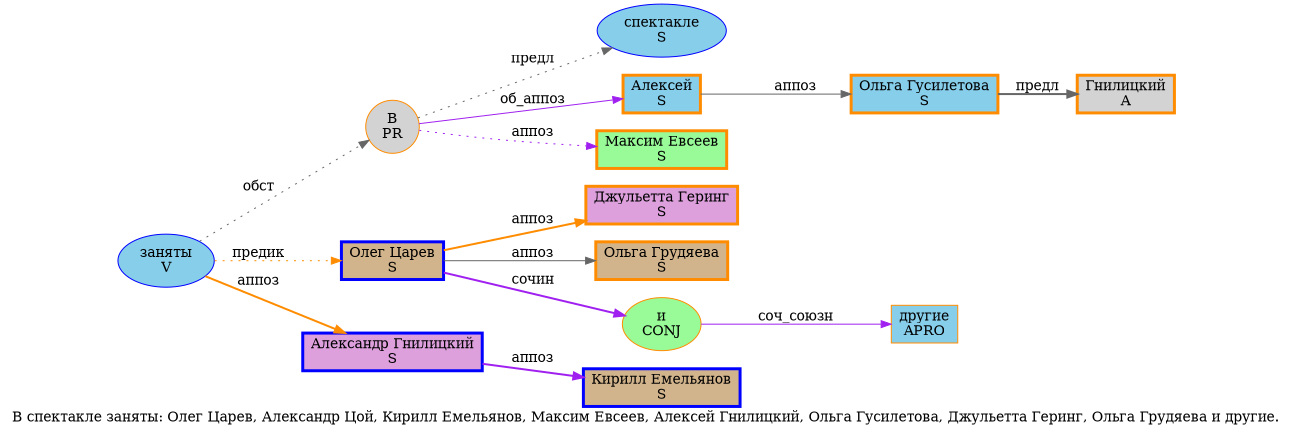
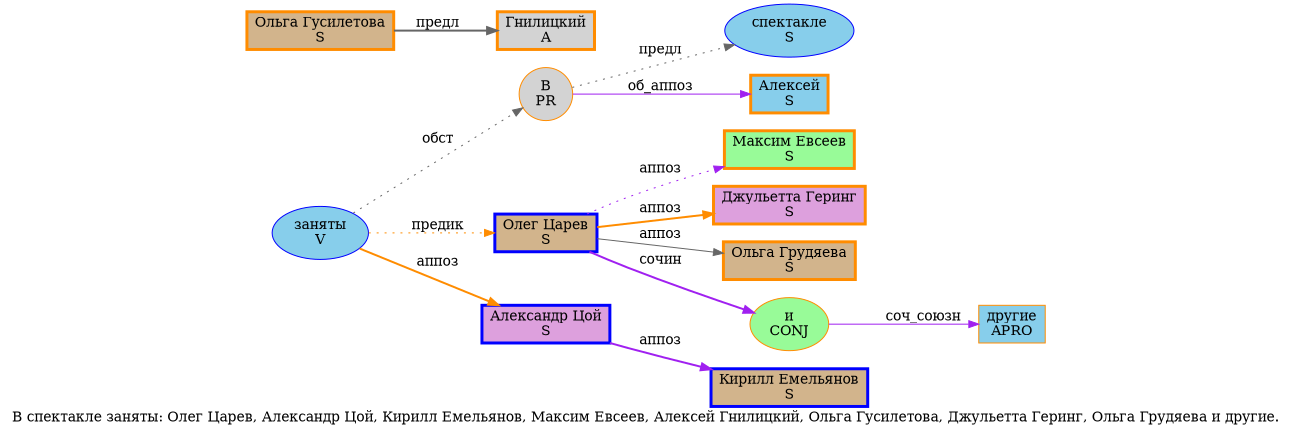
edge "Алексей S" -> "Ольга Гусилетова S": removed, label "аппоз"
node "Ольга Гусилетова S": fillcolor skyblue -> tan
edge "В PR" -> "Максим Евсеев S": now "Олег Царев S" -> "Максим Евсеев S"
node "Александр Гнилицкий S": label "Александр Гнилицкий S" -> "Александр Цой S"
